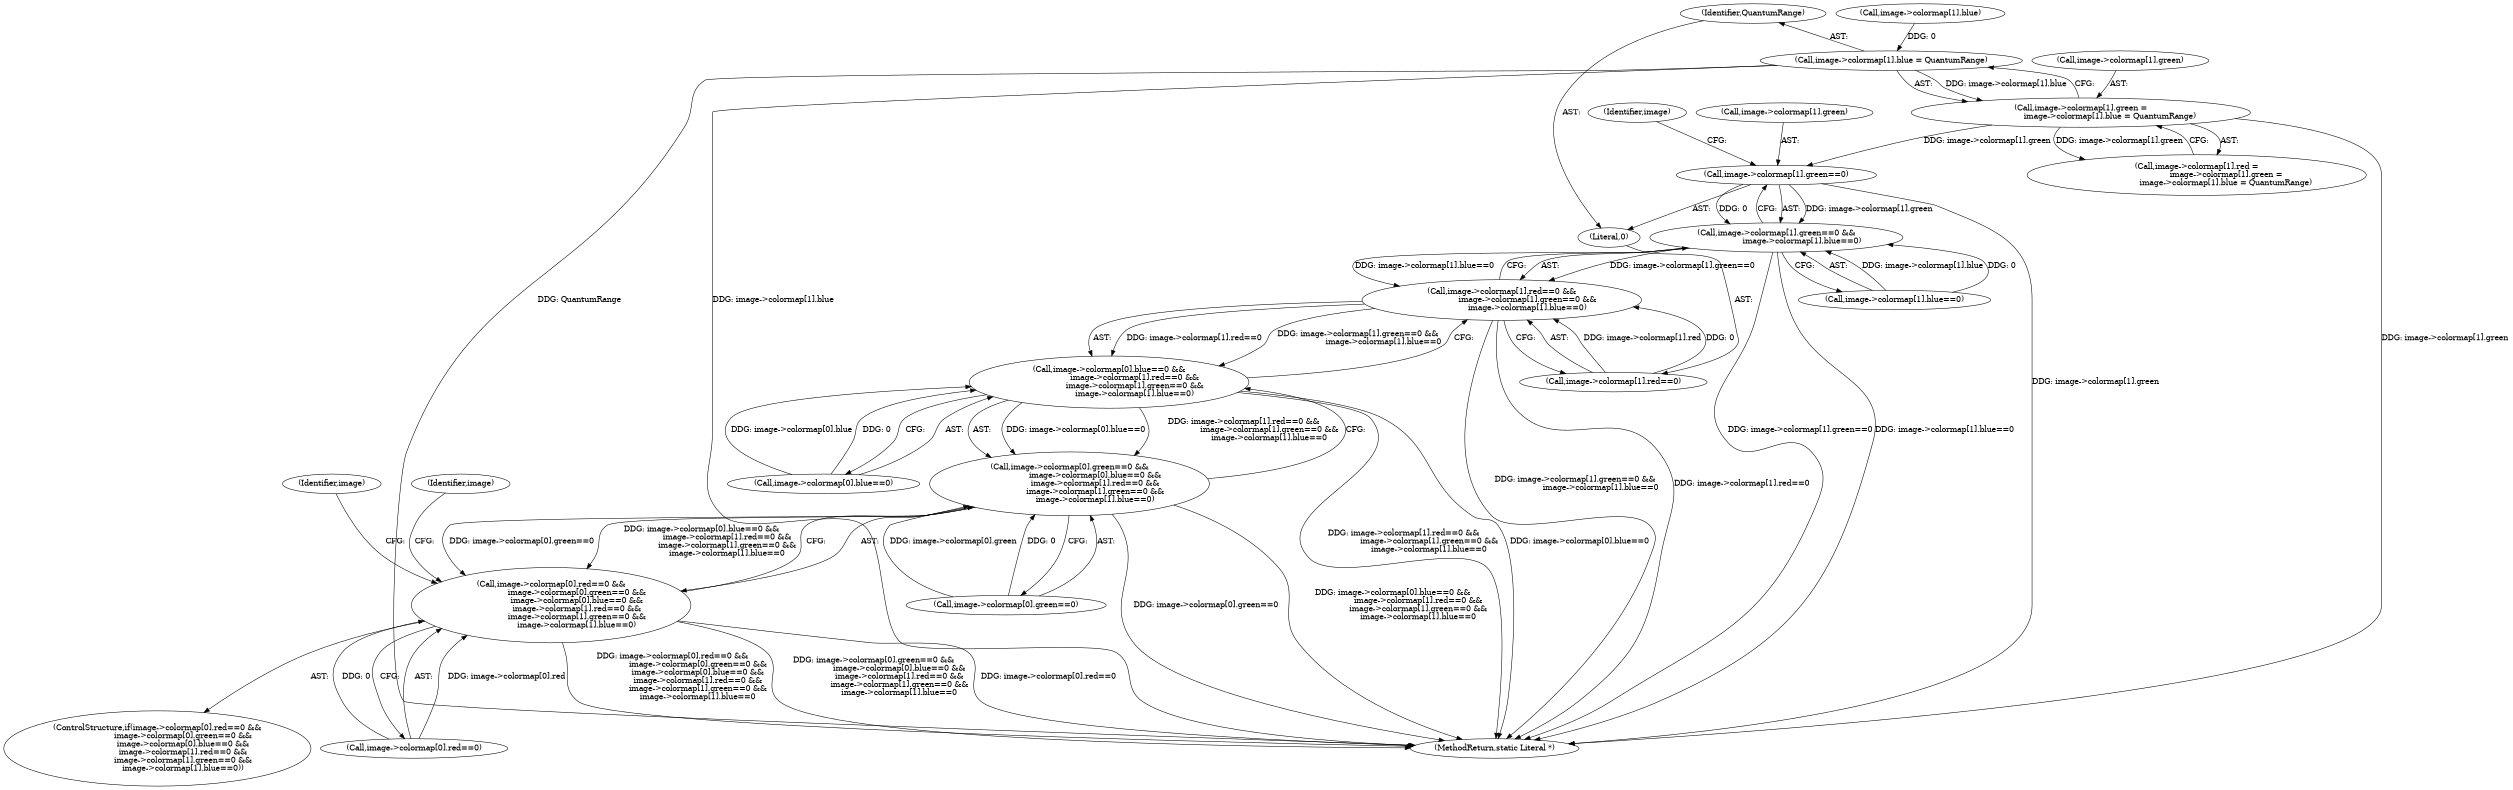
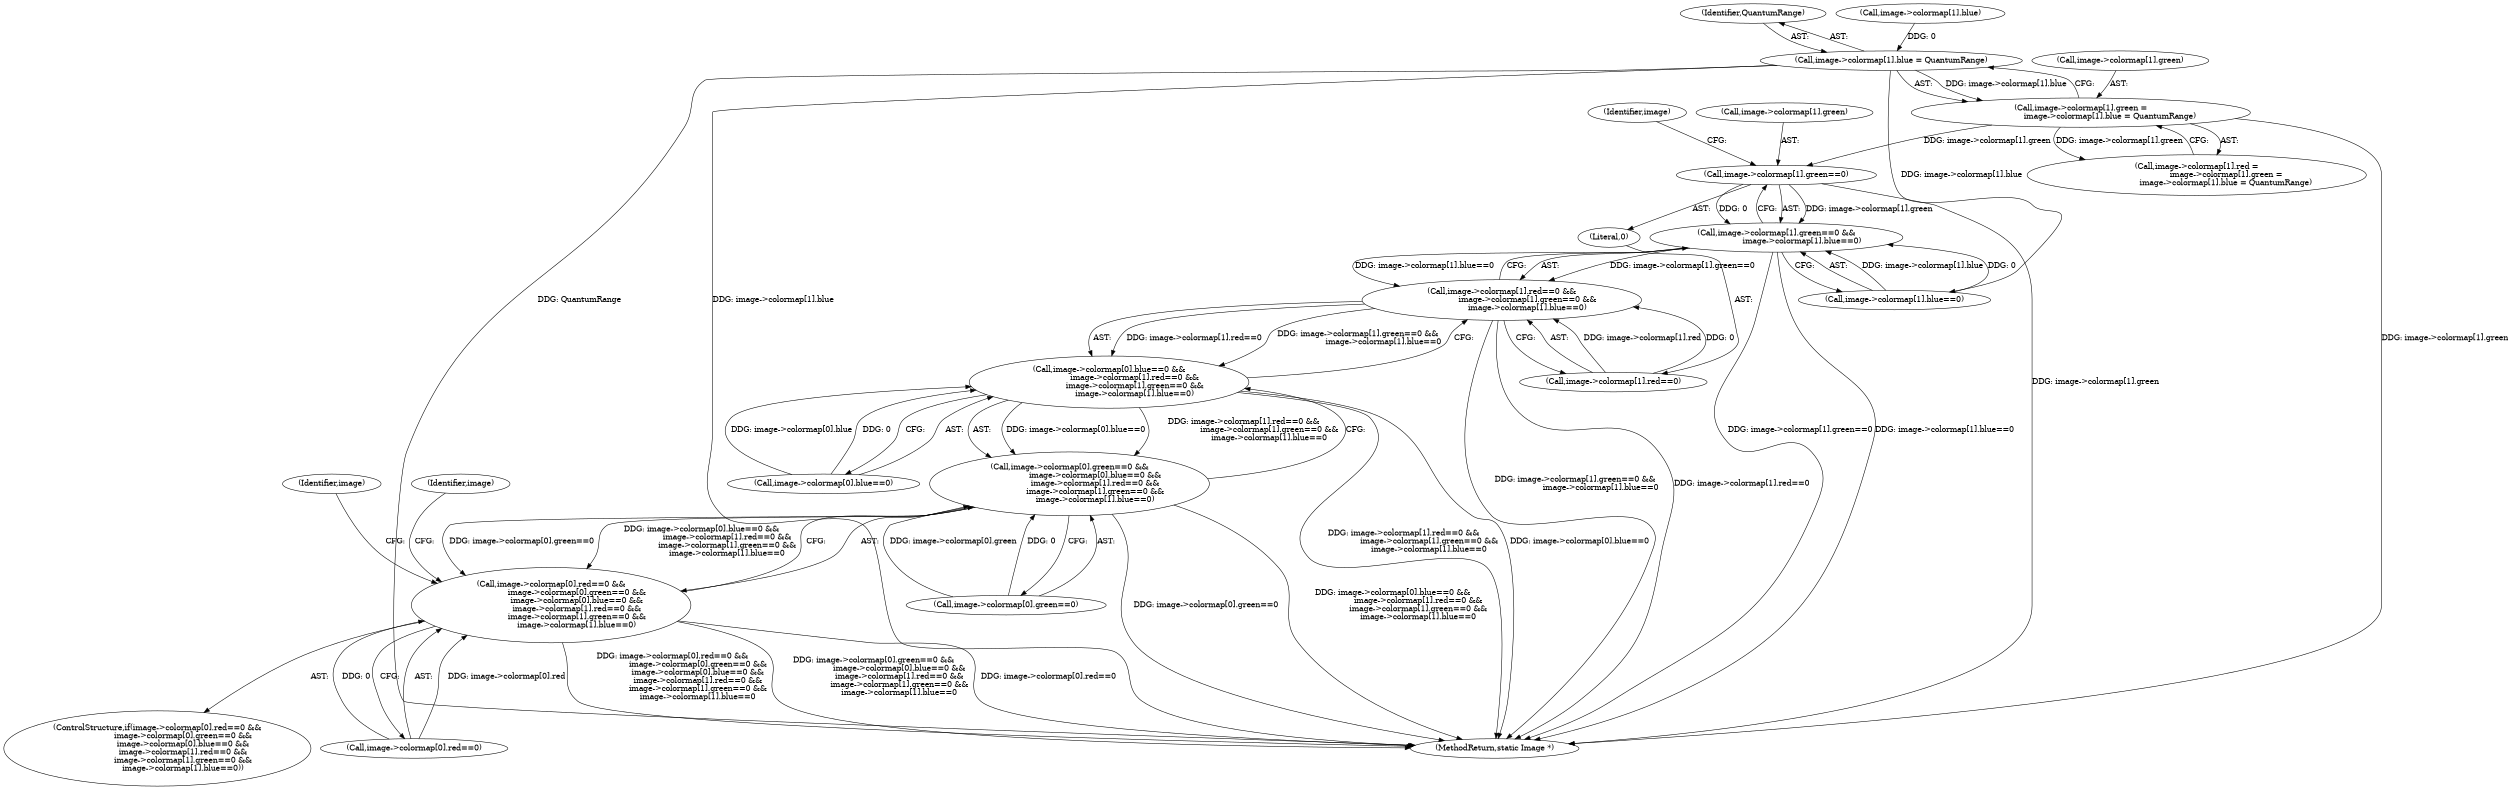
edge "(Identifier,QuantumRange)" -> "(Literal,0)": now "(Identifier,QuantumRange)" -> "(Call,image->colormap[1].blue = QuantumRange)"
edge "(Call,image->colormap[1].blue = QuantumRange)" -> "(Call,image->colormap[1].blue==0)": added, label "DDG: image->colormap[1].blue"
node "(MethodReturn,static Literal *)": label "(MethodReturn,static Literal *)" -> "(MethodReturn,static Image *)"
